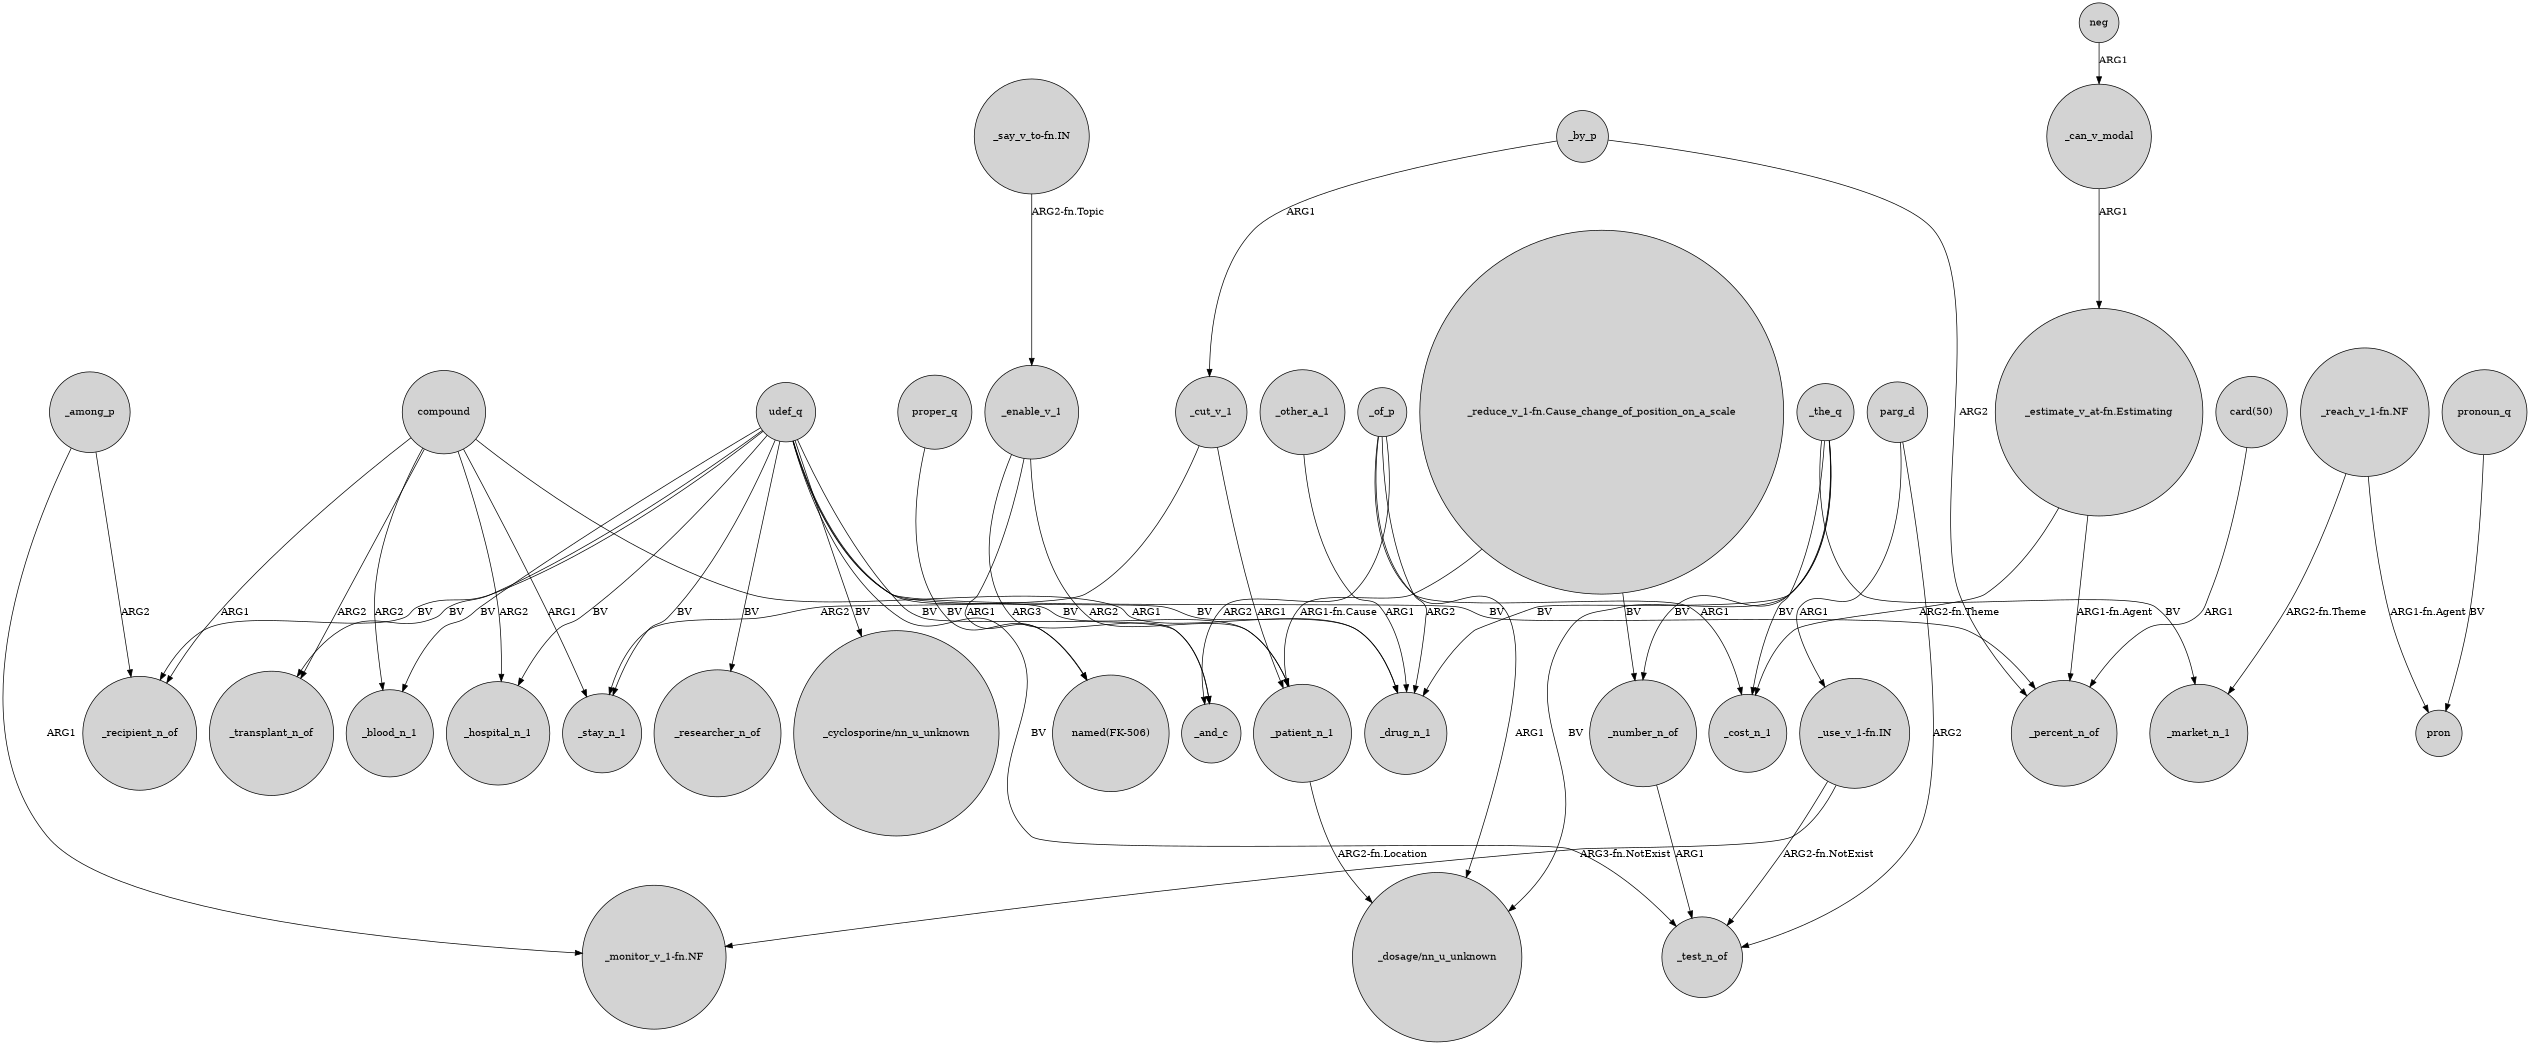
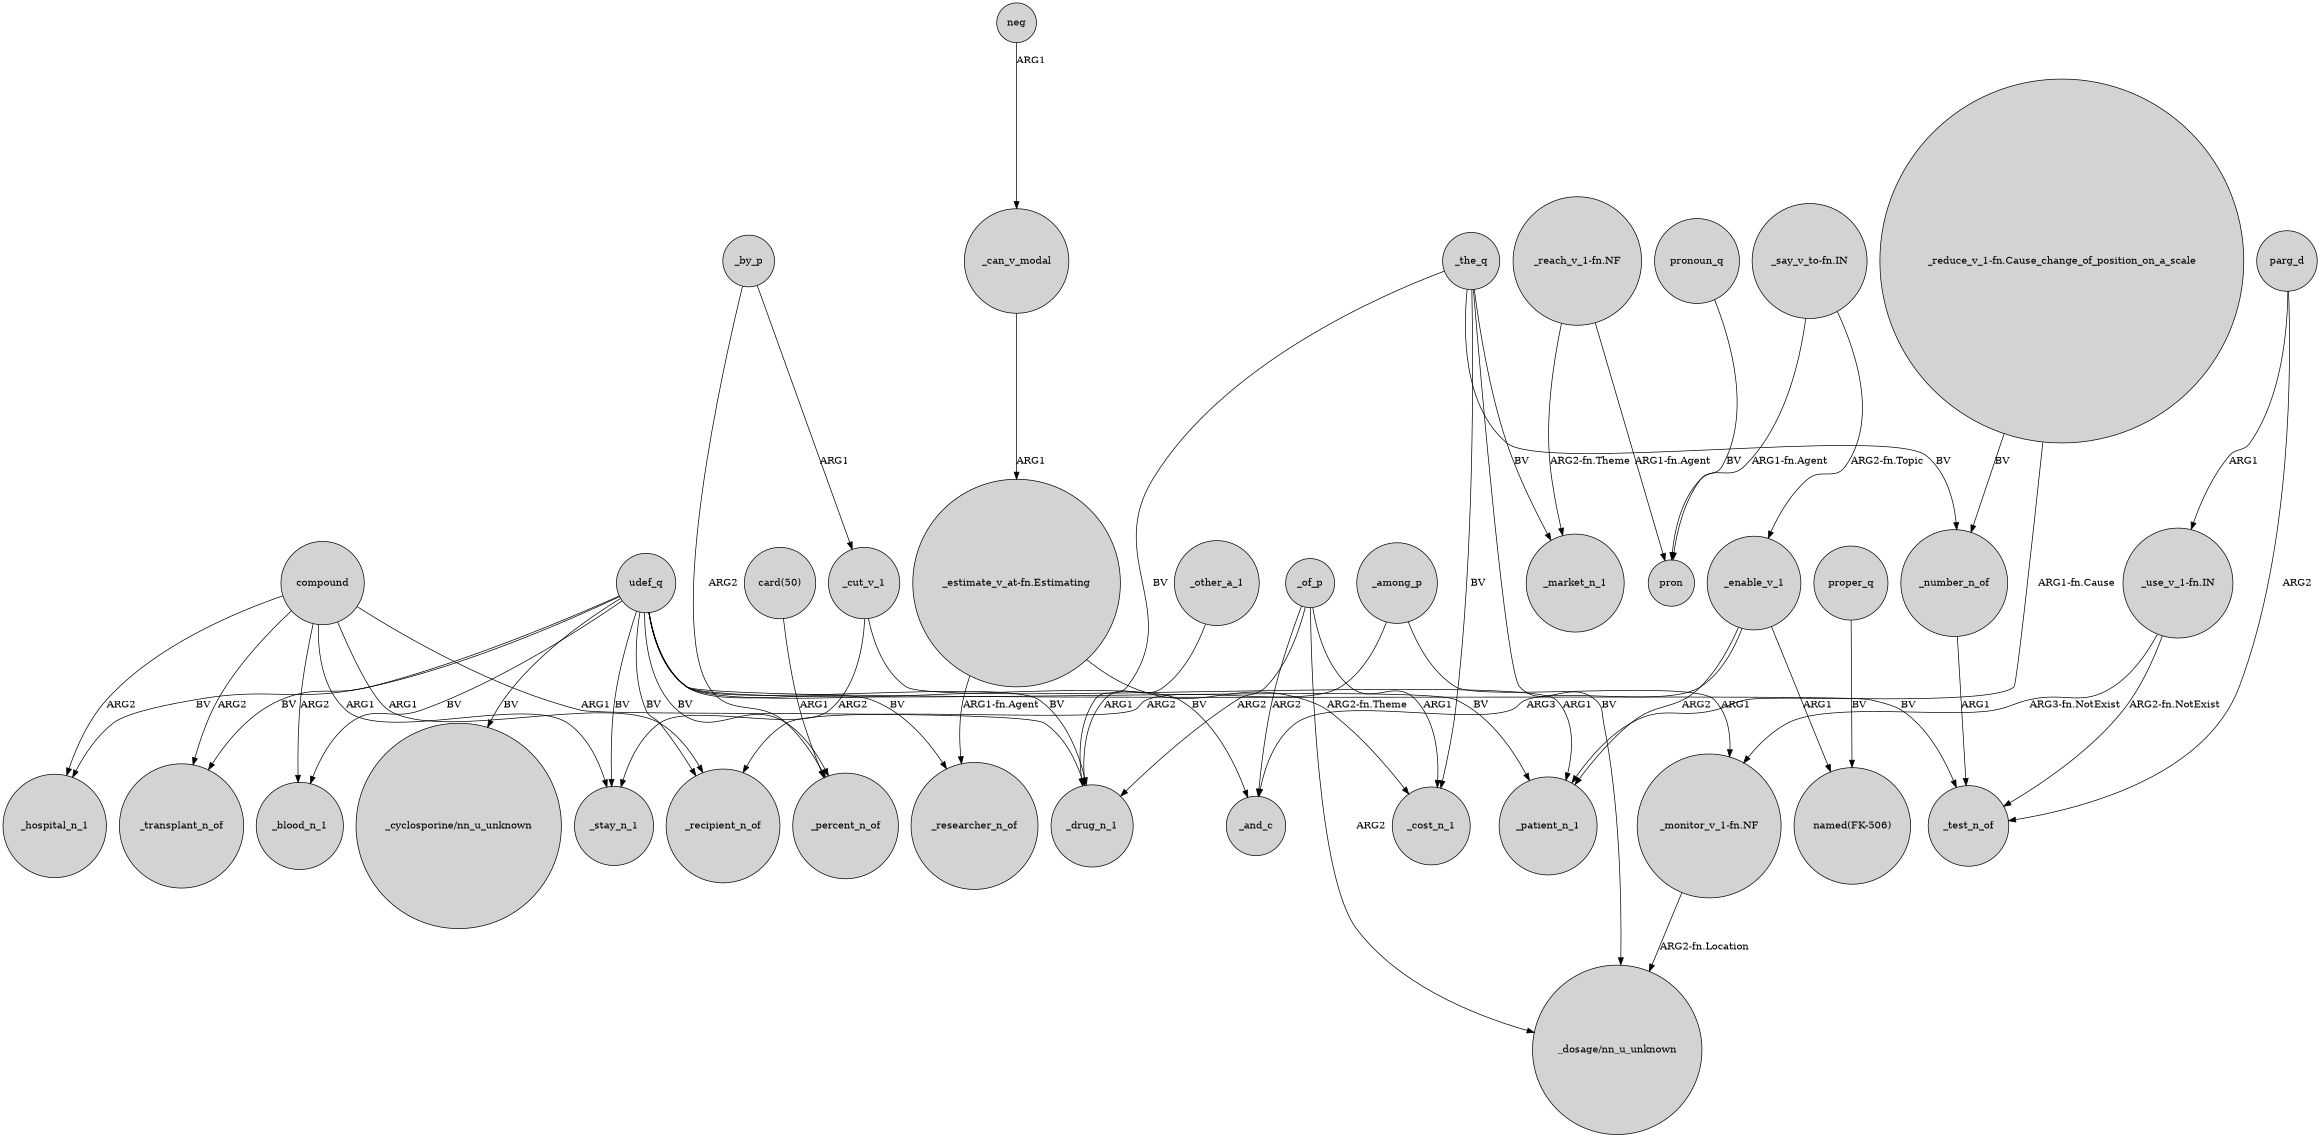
edge "_say_v_to-fn.IN" -> "pron": added, label "ARG1-fn.Agent"
edge "_estimate_v_at-fn.Estimating" -> "_percent_n_of": now "_estimate_v_at-fn.Estimating" -> "_researcher_n_of"
edge "_of_p" -> "_dosage/nn_u_unknown": label "ARG1" -> "ARG2"
edge "_patient_n_1" -> "_dosage/nn_u_unknown": now "_monitor_v_1-fn.NF" -> "_dosage/nn_u_unknown"
